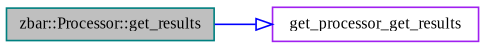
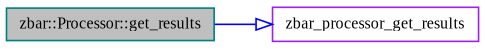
node "get_processor_get_results": label "get_processor_get_results" -> "zbar_processor_get_results"
